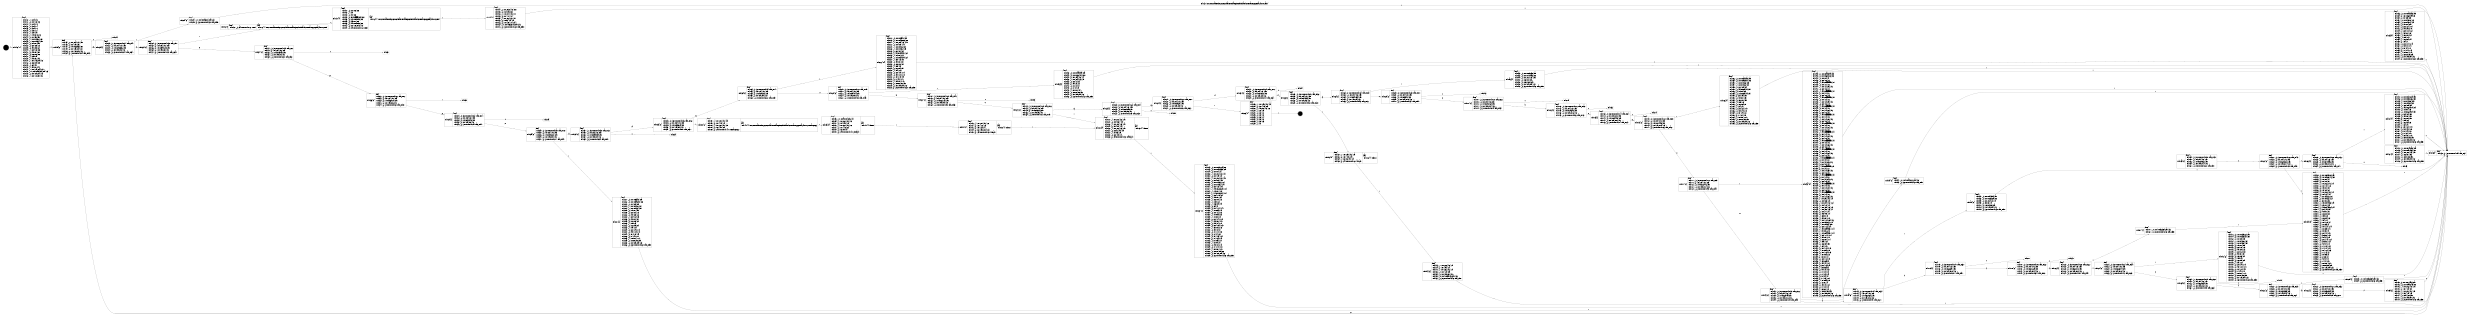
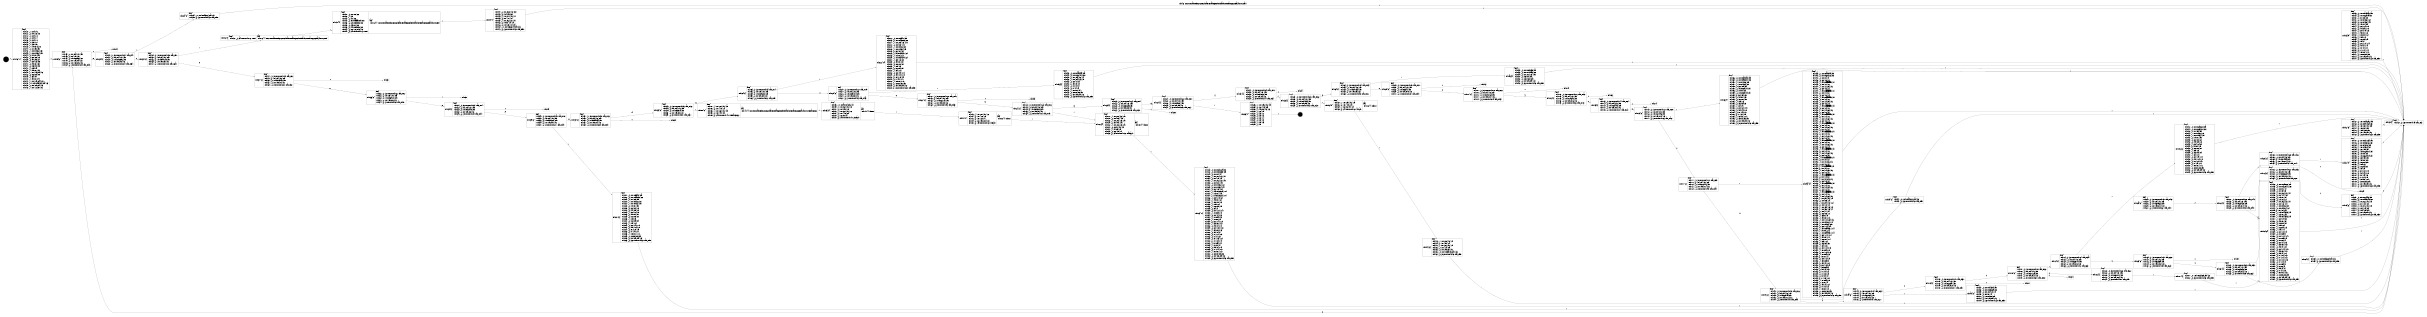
edge "0x401803 [28]" -> "0x40181f [28]": now "0x4017e7 [28]" -> "0x40181f [28]"
